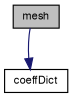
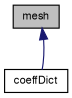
edge "mesh" -> "coeffDict": reversed
